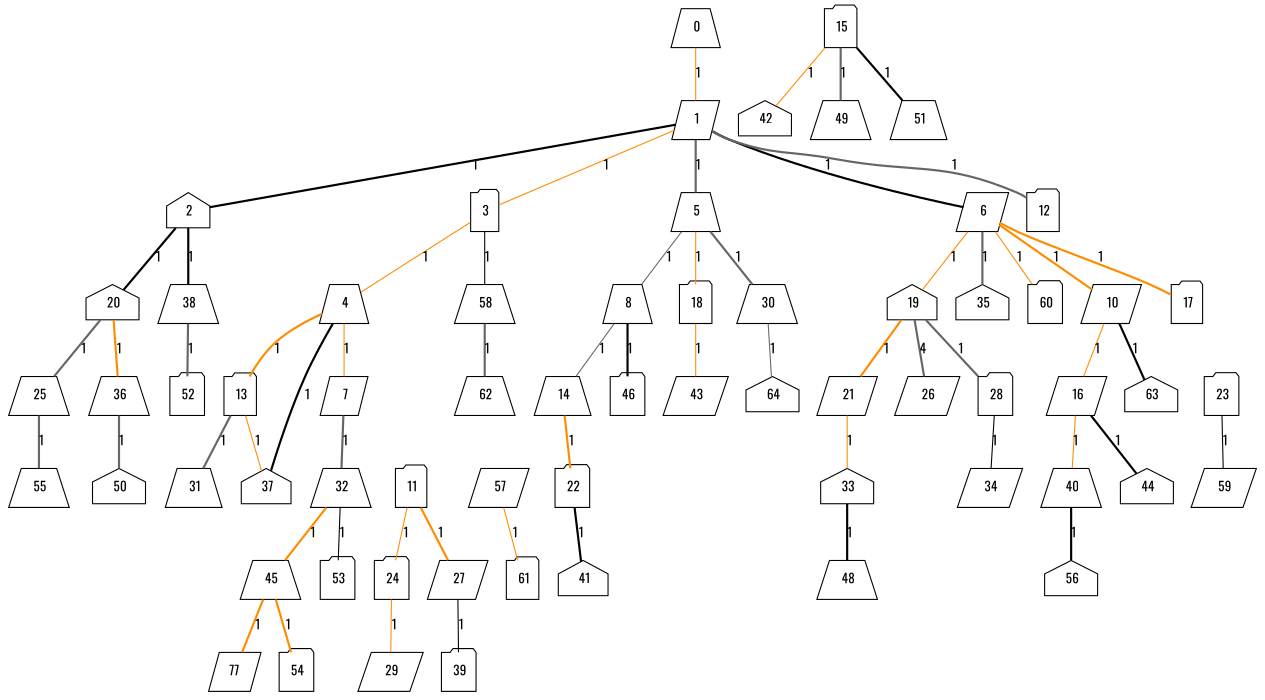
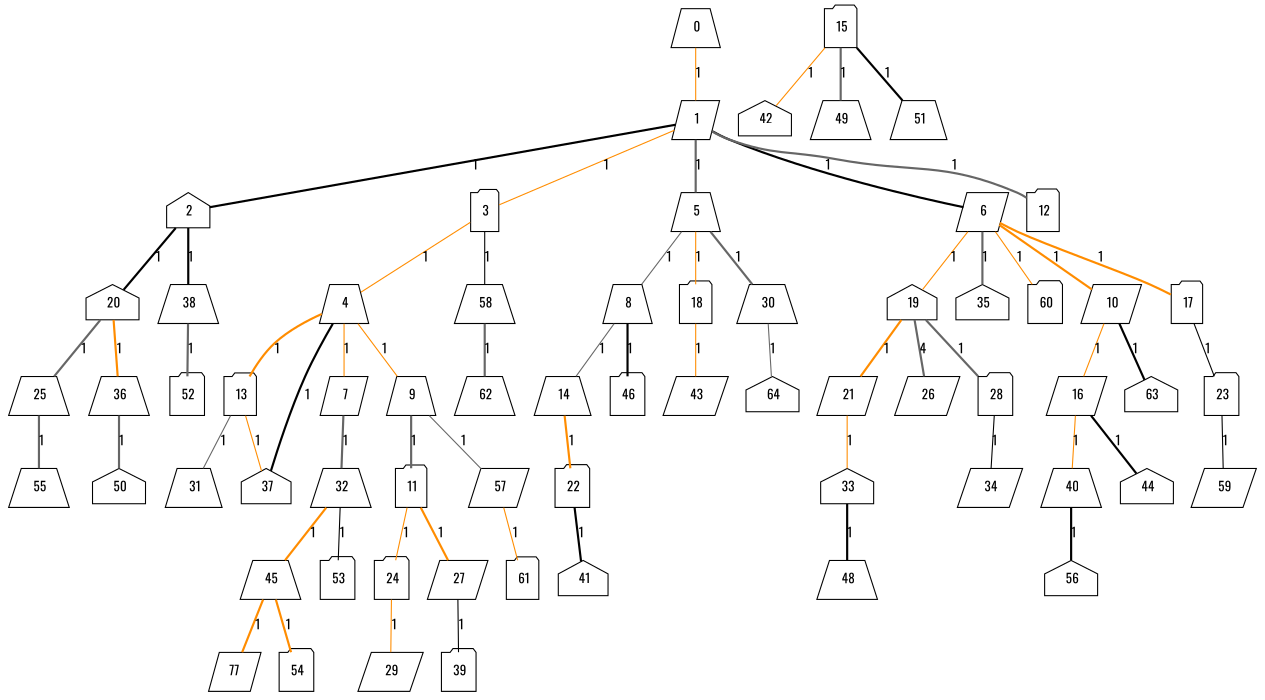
edge "17" -- "23": added, label "1"
node "9": added
edge "13" -- "31": style bold -> solid
